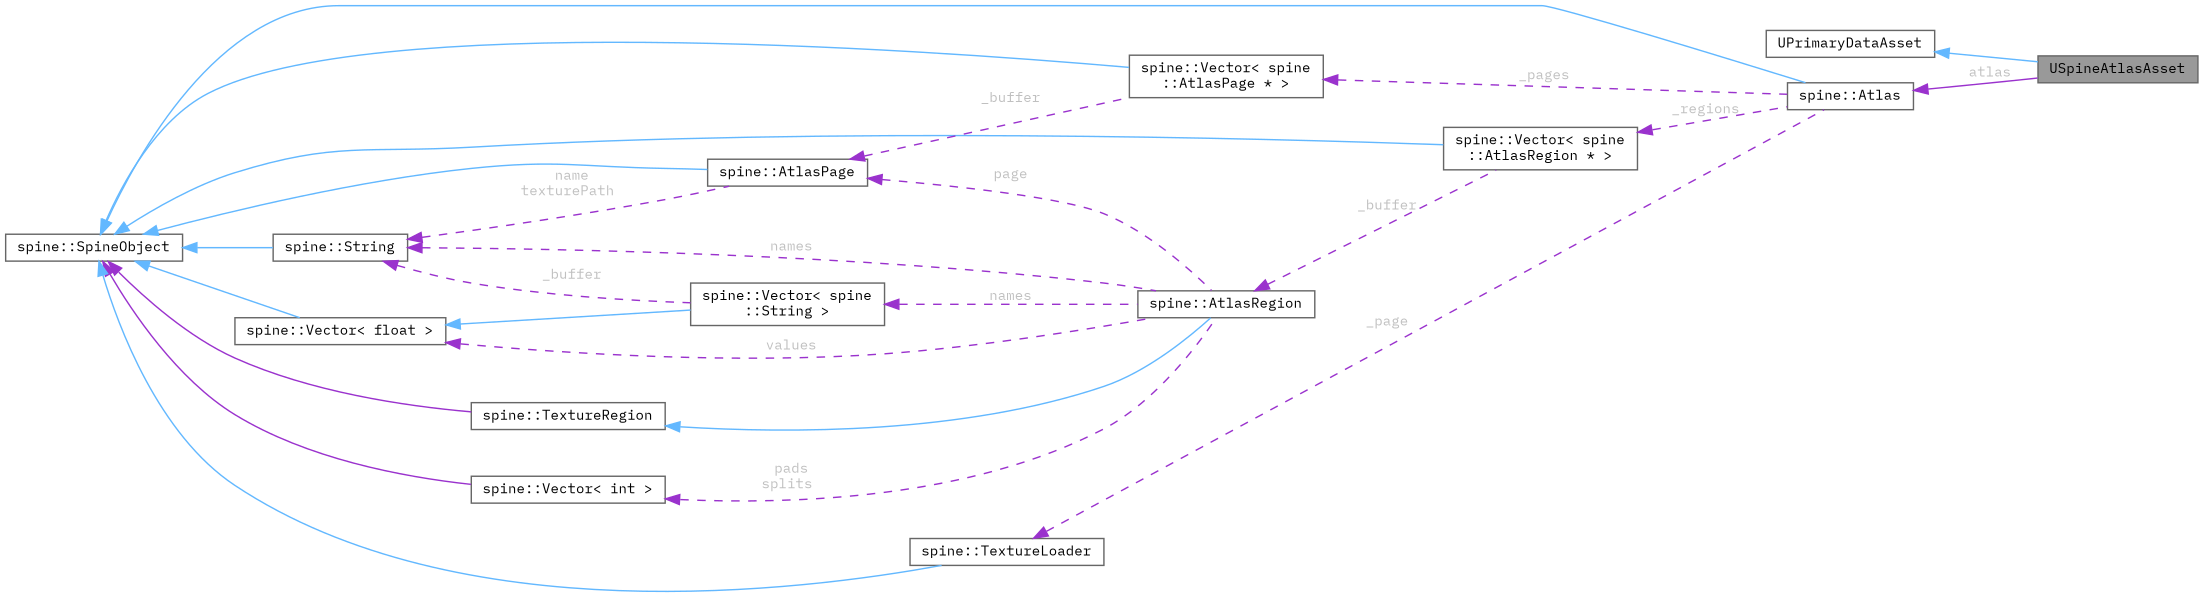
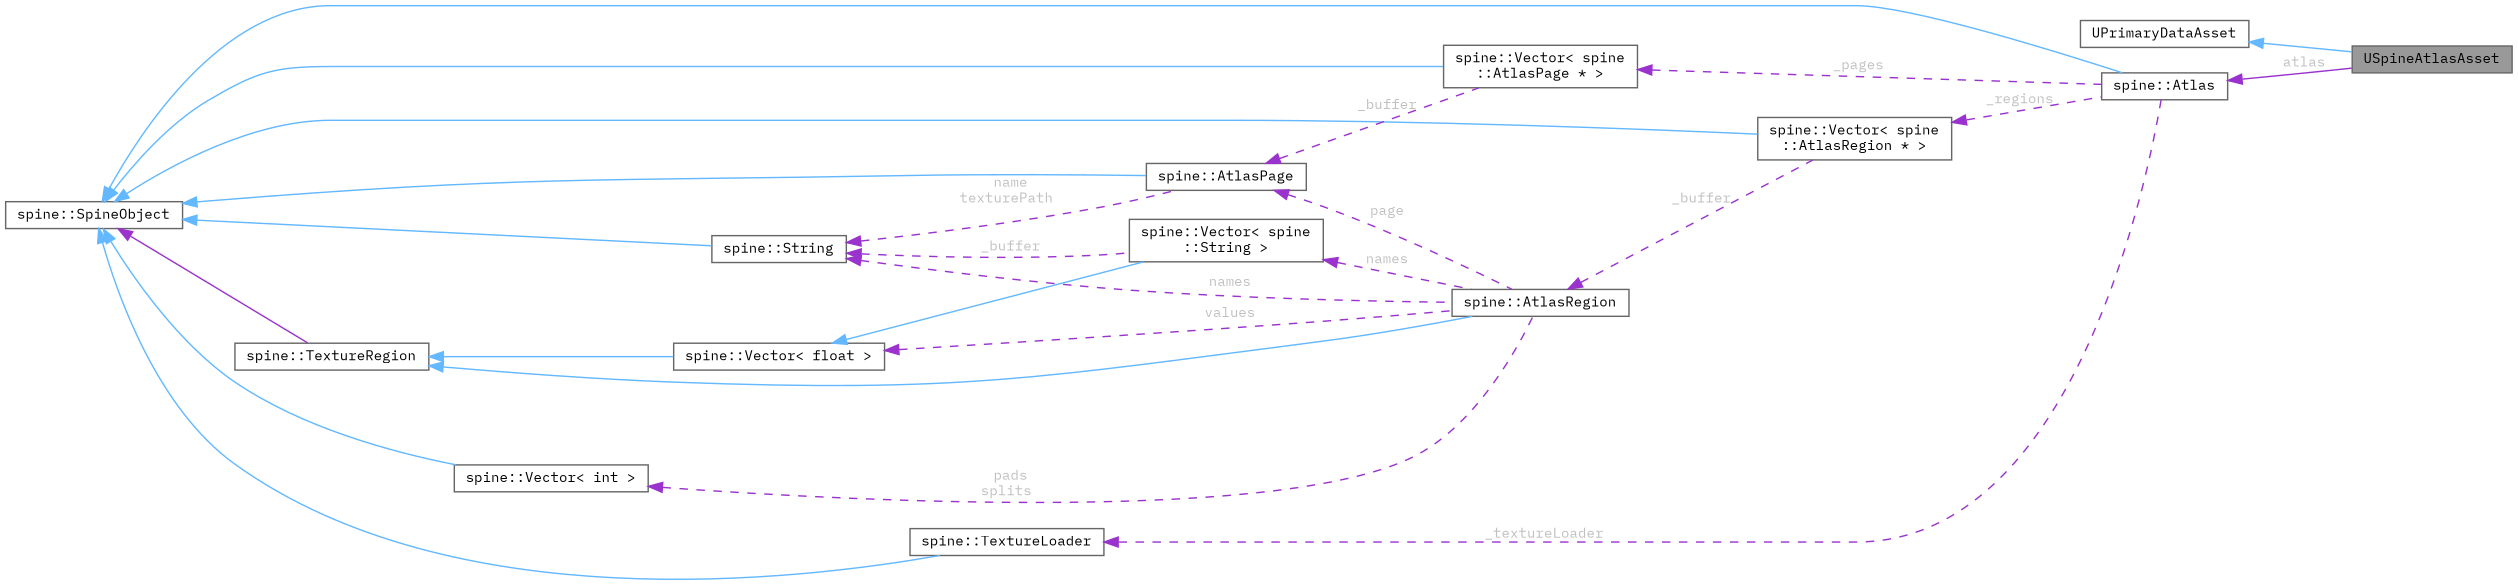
edge "spine::Vector< float >" -> "spine::SpineObject": now "spine::Vector< float >" -> "spine::TextureRegion"
edge "spine::Atlas" -> "spine::TextureLoader": label " _page" -> " _textureLoader"
edge "spine::Vector< int >" -> "spine::SpineObject": color darkorchid3 -> steelblue1
